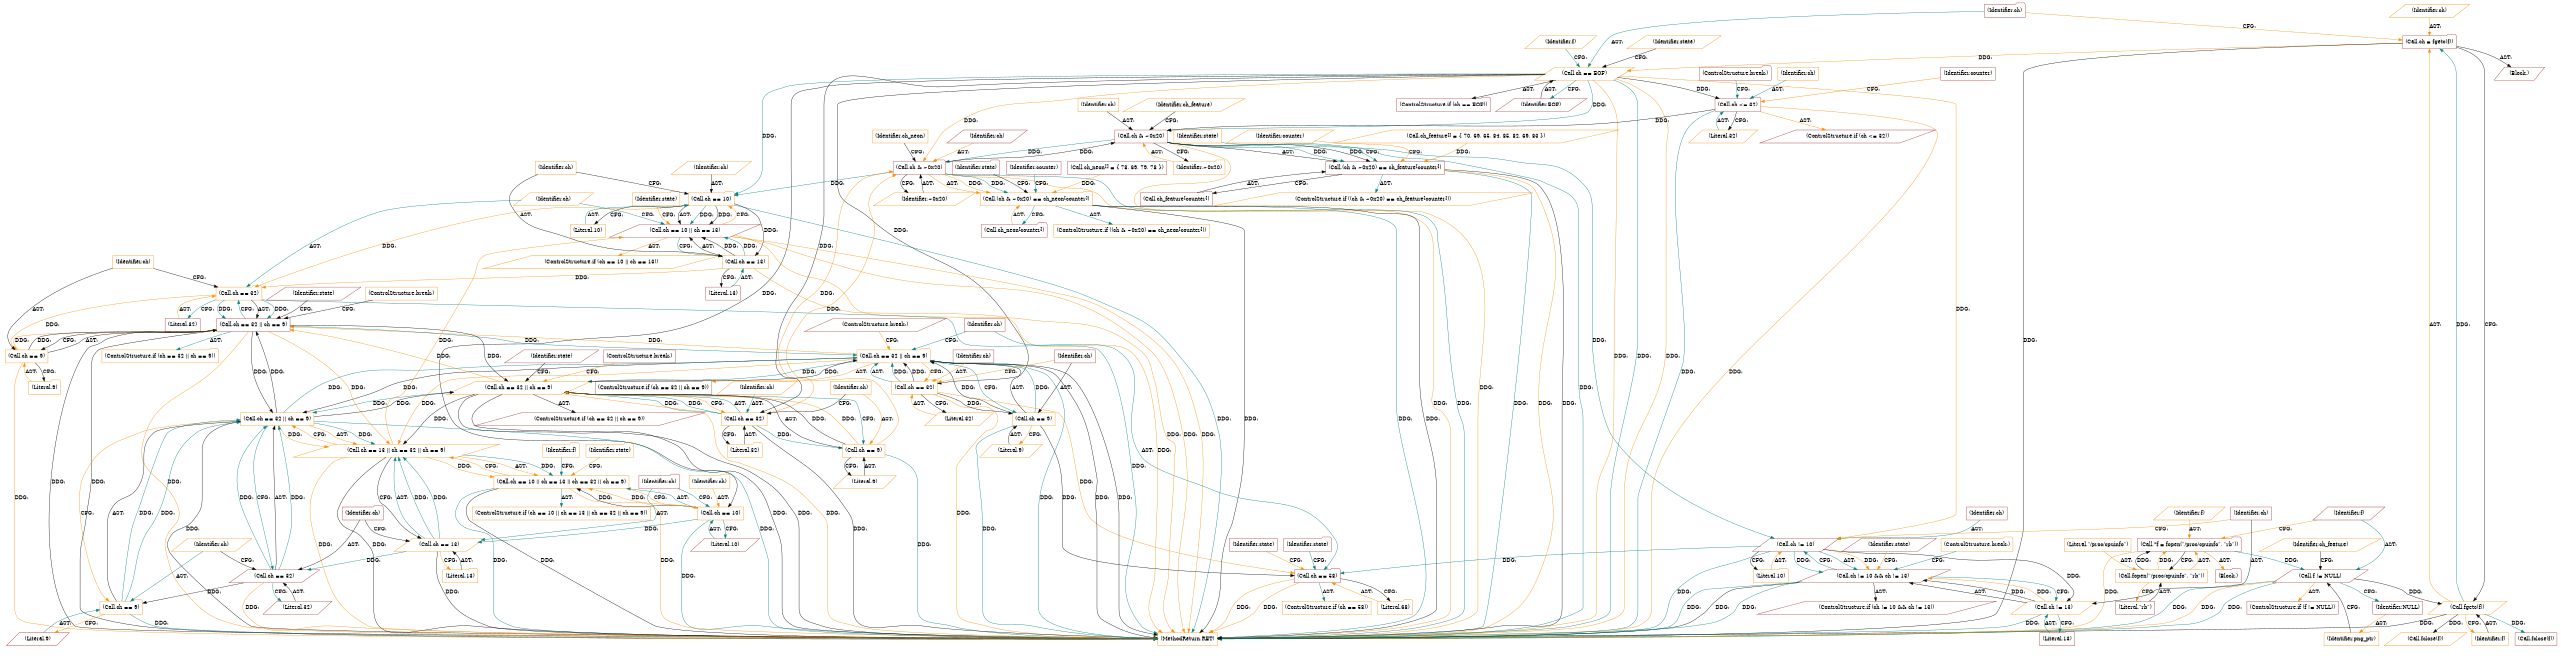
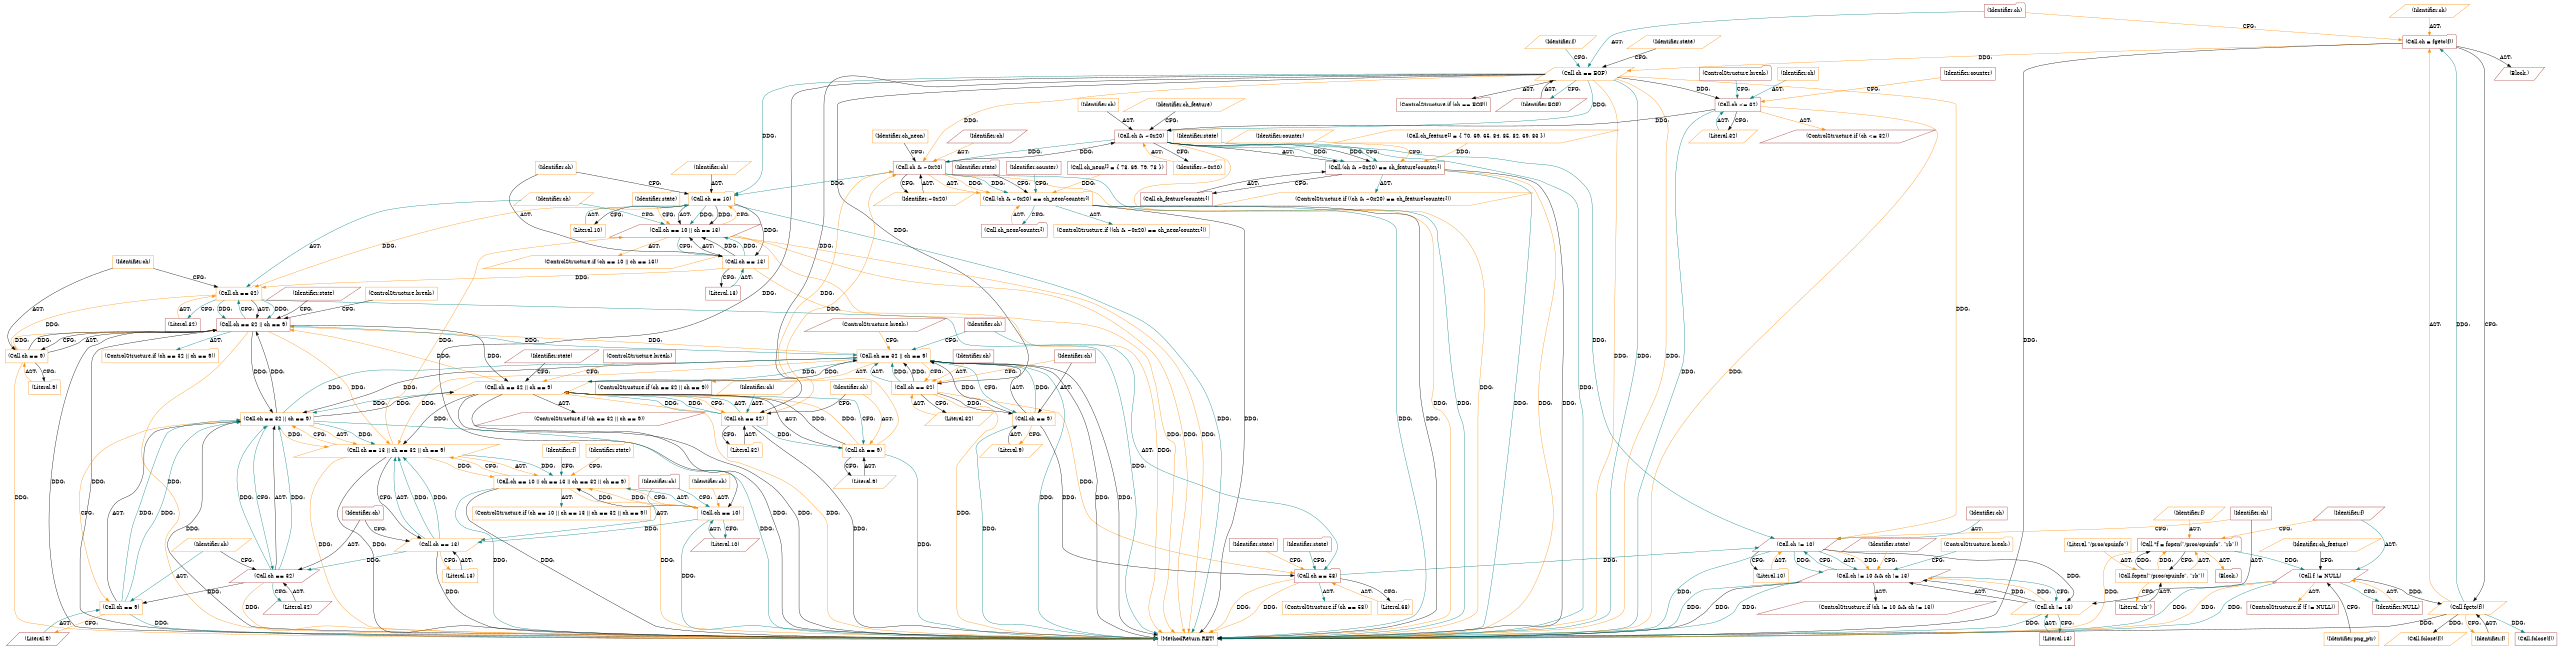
edge "(Call,ch != 10)" -> "(Call,ch == 58)": reversed
edge "(Identifier,NULL)" -> "(Identifier,png_ptr)": now "(Identifier,NULL)" -> "(Call,f != NULL)"
